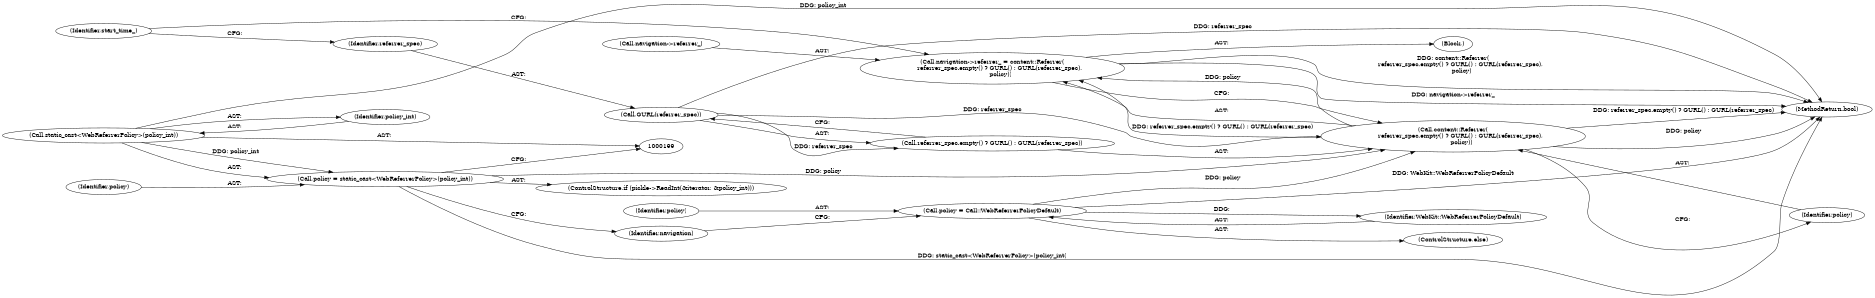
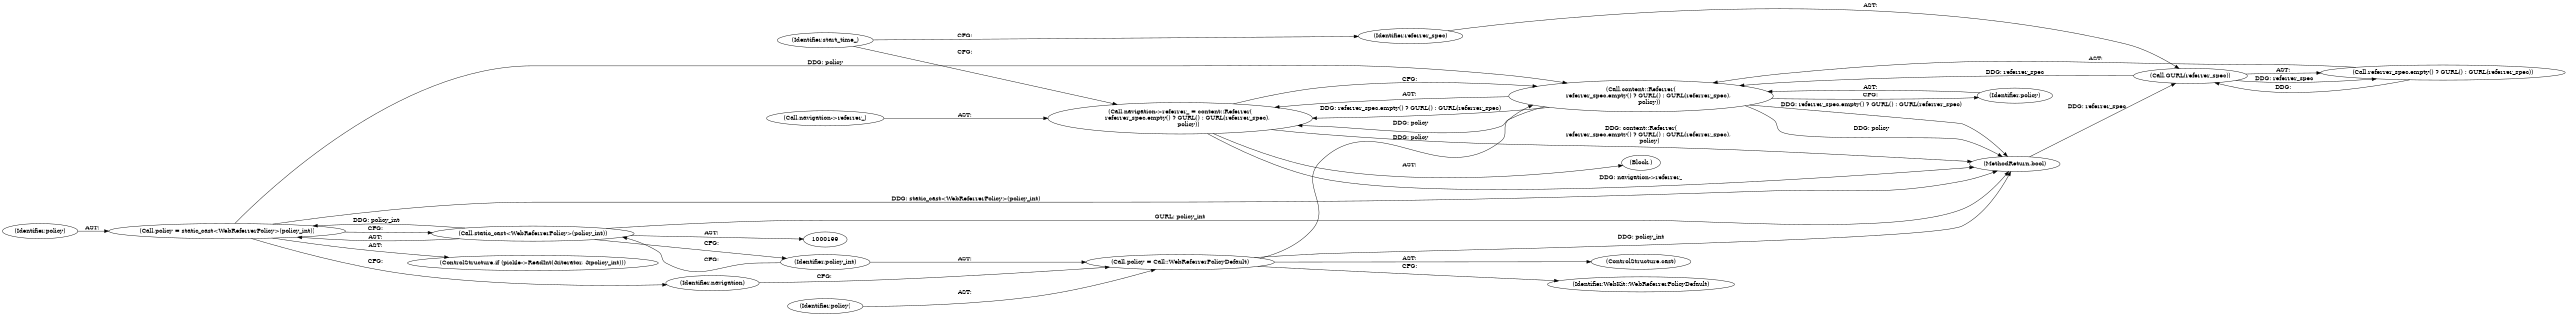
edge "(Call,static_cast<WebReferrerPolicy>(policy_int))" -> "(MethodReturn,bool)": label "DDG: policy_int" -> "GURL: policy_int"
edge "(Call,GURL(referrer_spec))" -> "(MethodReturn,bool)": reversed
edge "(Call,static_cast<WebReferrerPolicy>(policy_int))" -> "(Identifier,policy_int)": label "AST: " -> "CFG: "
edge "(Call,referrer_spec.empty() ? GURL() : GURL(referrer_spec))" -> "(Call,GURL(referrer_spec))": label "CFG: " -> "DDG: "
edge "(Identifier,policy_int)" -> "(Call,static_cast<WebReferrerPolicy>(policy_int))": label "AST: " -> "CFG: "
edge "(Call,policy = static_cast<WebReferrerPolicy>(policy_int))" -> "1000199": now "(Call,policy = static_cast<WebReferrerPolicy>(policy_int))" -> "(Call,static_cast<WebReferrerPolicy>(policy_int))"
edge "(Call,policy = Call::WebReferrerPolicyDefault)" -> "(MethodReturn,bool)": label "DDG: WebKit::WebReferrerPolicyDefault" -> "DDG: policy_int"
edge "(Call,policy = Call::WebReferrerPolicyDefault)" -> "(Identifier,WebKit::WebReferrerPolicyDefault)": label "DDG: " -> "CFG: "
edge "(Identifier,WebKit::WebReferrerPolicyDefault)" -> "(Call,policy = Call::WebReferrerPolicyDefault)": now "(Identifier,policy_int)" -> "(Call,policy = Call::WebReferrerPolicyDefault)"
node "(ControlStructure,else)": label "(ControlStructure,else)" -> "(ControlStructure,cast)"
